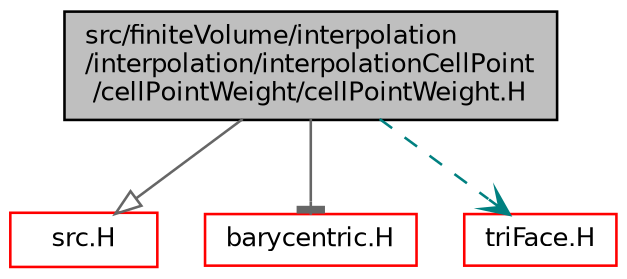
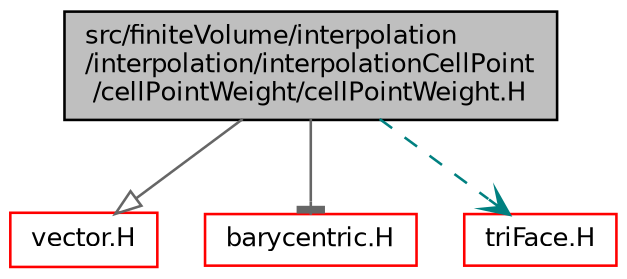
node "src.H": label "src.H" -> "vector.H"
